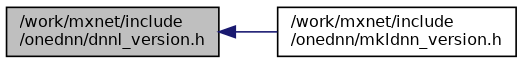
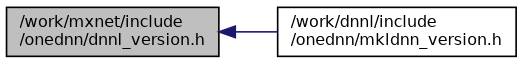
node "/work/mxnet/include /onednn/mkldnn_version.h": label "/work/mxnet/include /onednn/mkldnn_version.h" -> "/work/dnnl/include /onednn/mkldnn_version.h"
